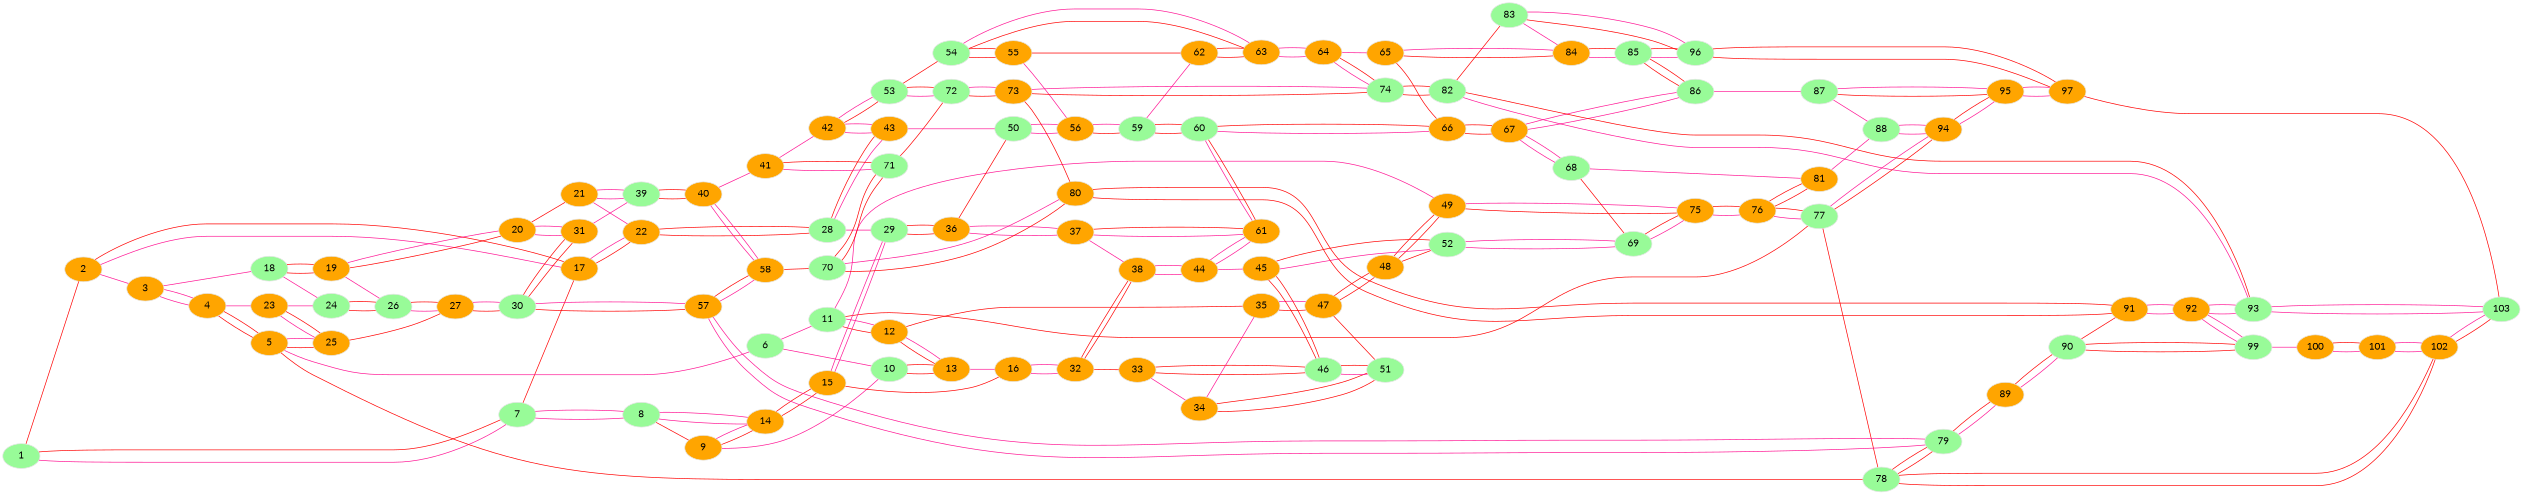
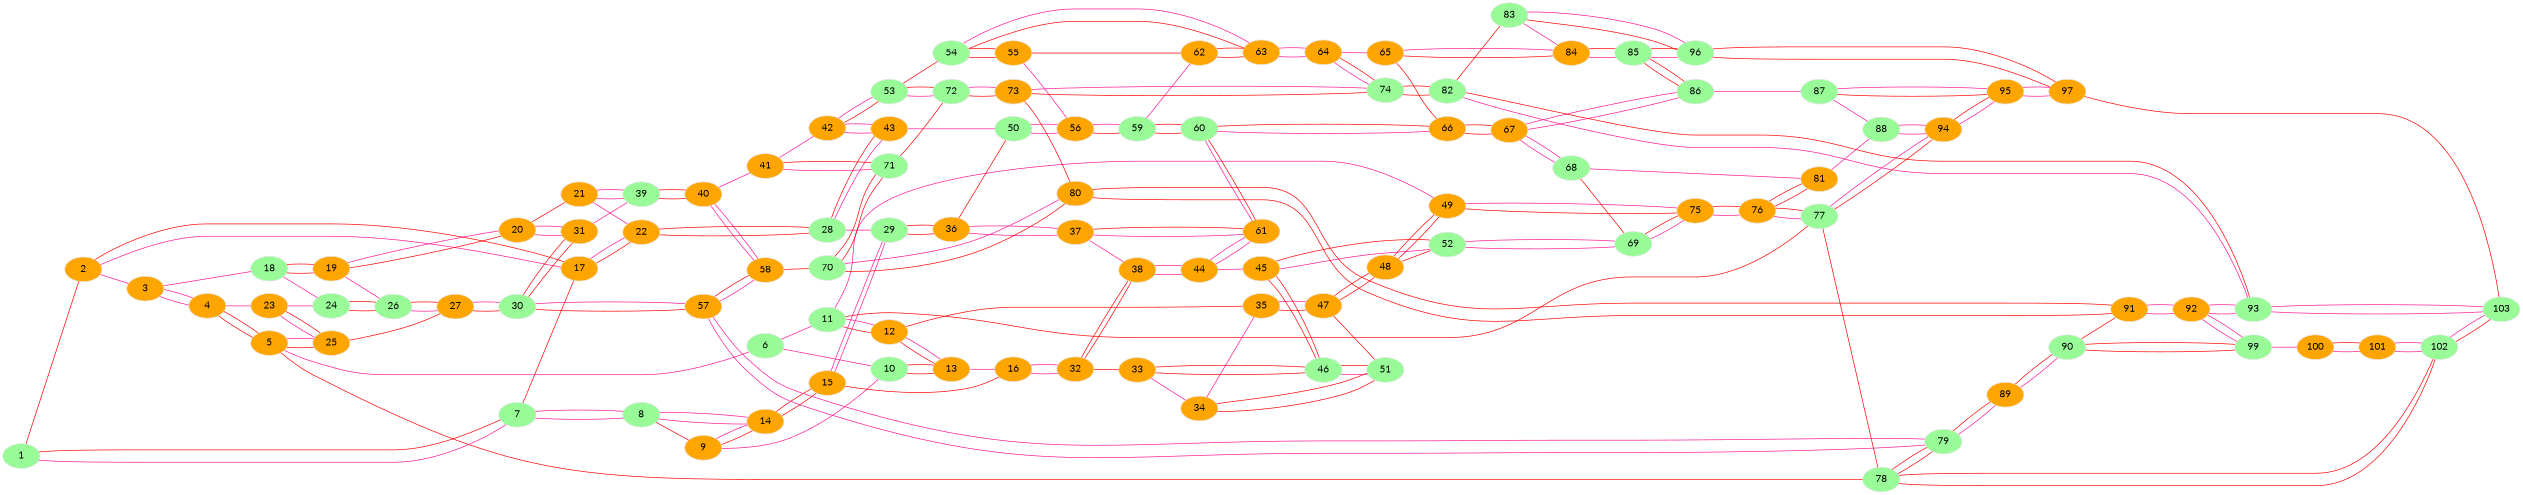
node "102": fillcolor orange -> palegreen
